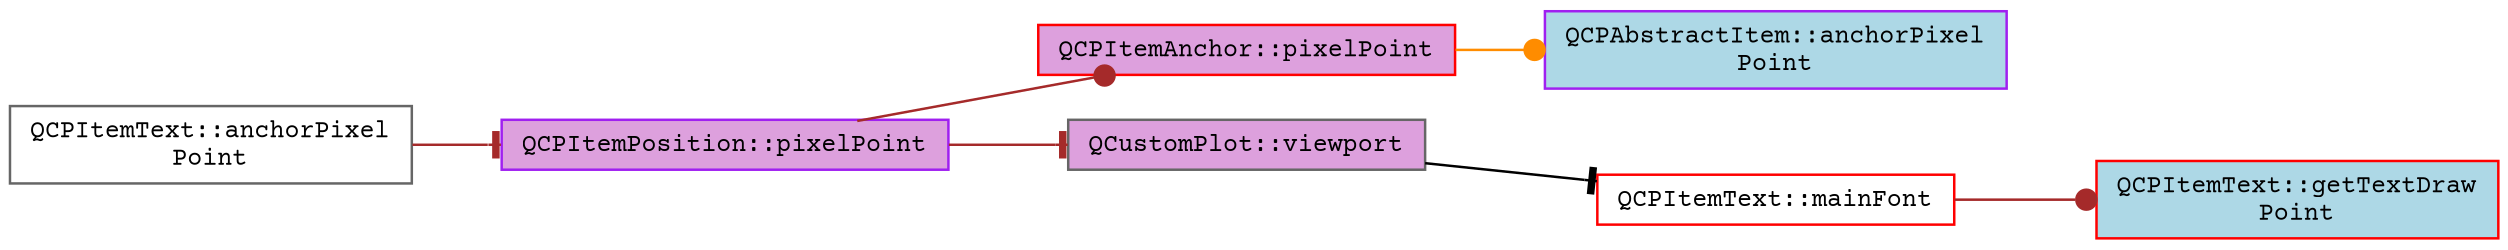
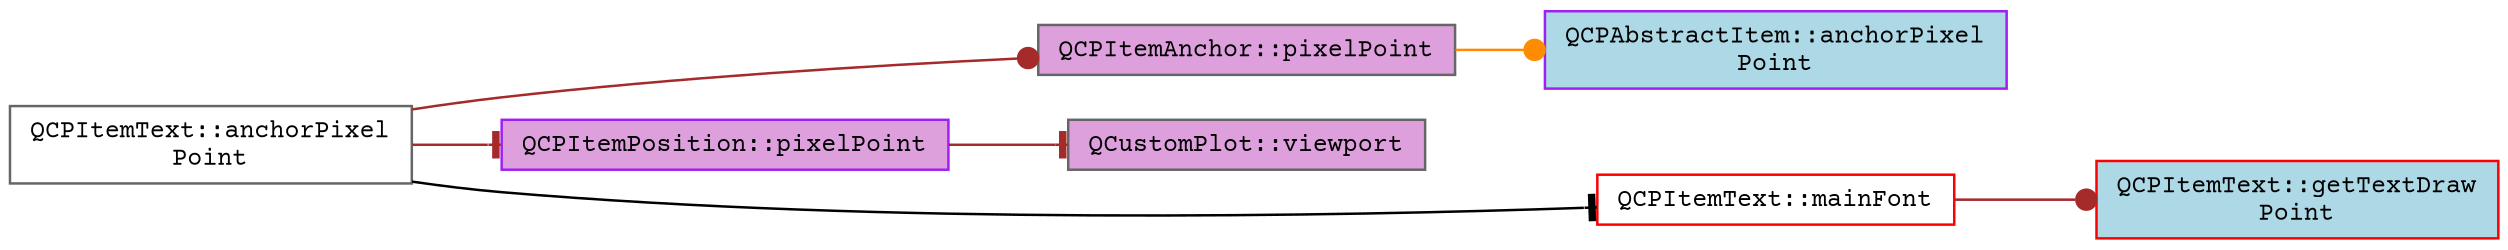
node "QCPItemAnchor::pixelPoint": color red -> gray40
edge "QCPItemPosition::pixelPoint" -> "QCPItemAnchor::pixelPoint": now "QCPItemText::anchorPixel Point" -> "QCPItemAnchor::pixelPoint"
edge "QCustomPlot::viewport" -> "QCPItemText::mainFont": now "QCPItemText::anchorPixel Point" -> "QCPItemText::mainFont"
